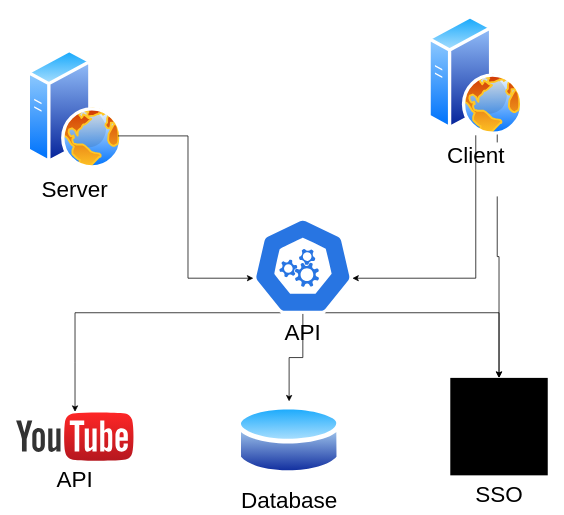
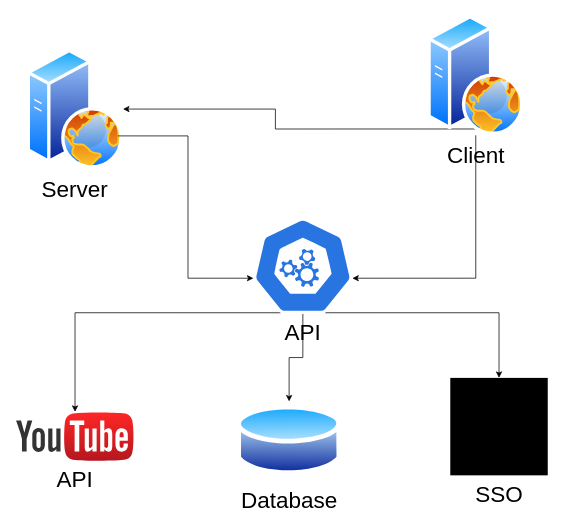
edge "Client" -> "SSO": now "Client" -> "Server"
